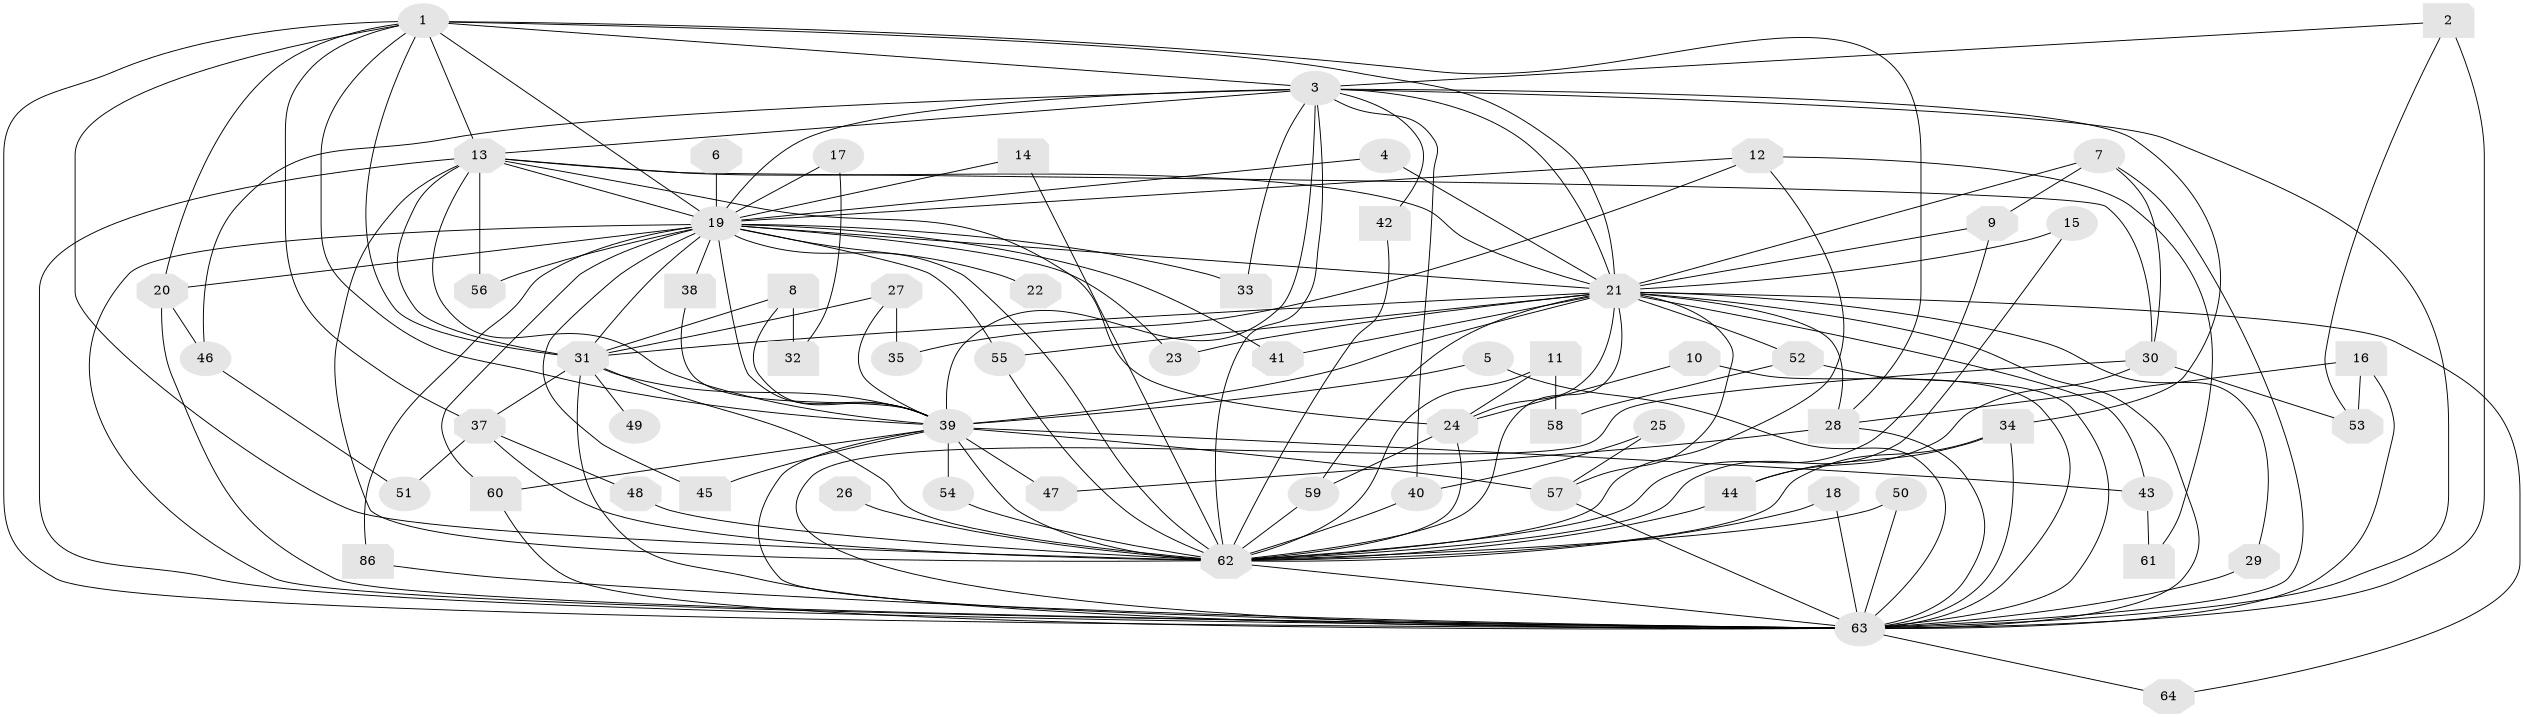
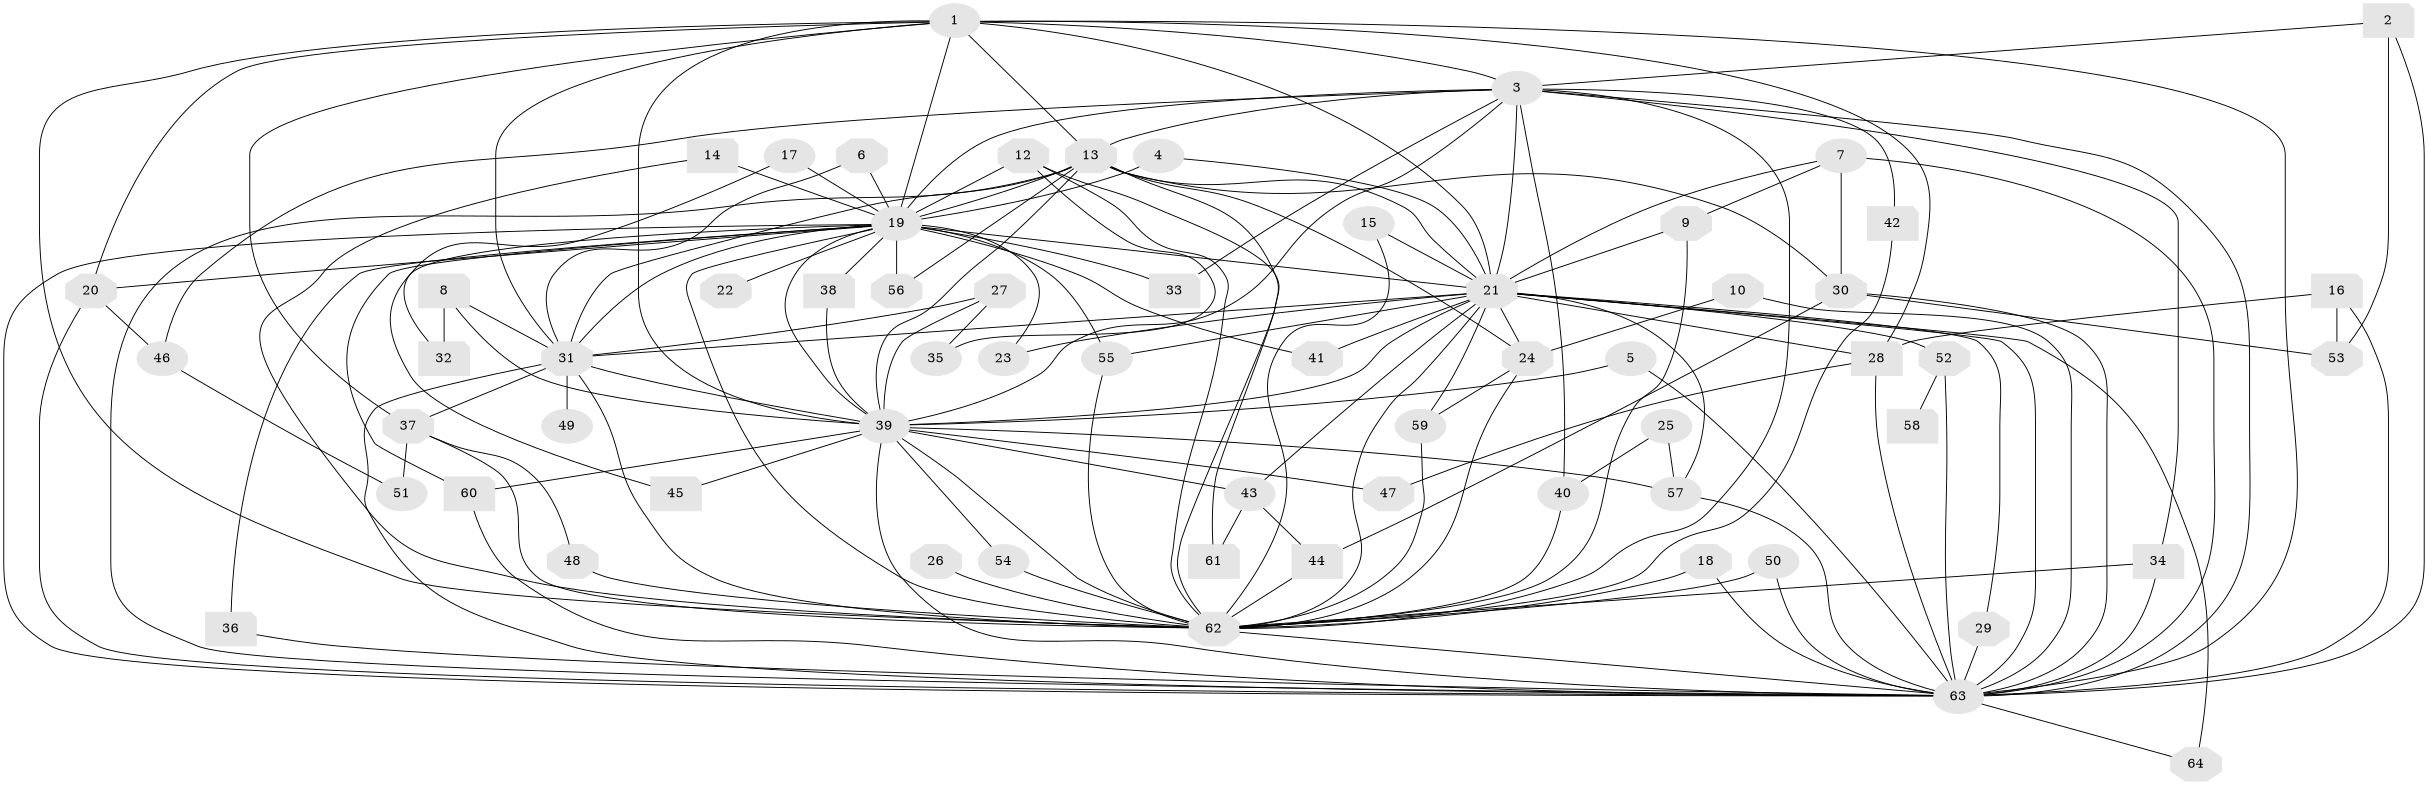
edge "6" -- "31": added
node "11": removed
edge "34" -- "44": now "43" -- "44"
node "86": label "86" -> "36"
